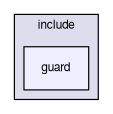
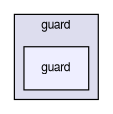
cluster "include": label "include" -> "guard"
